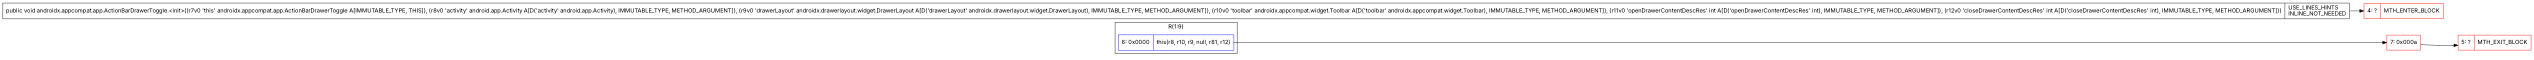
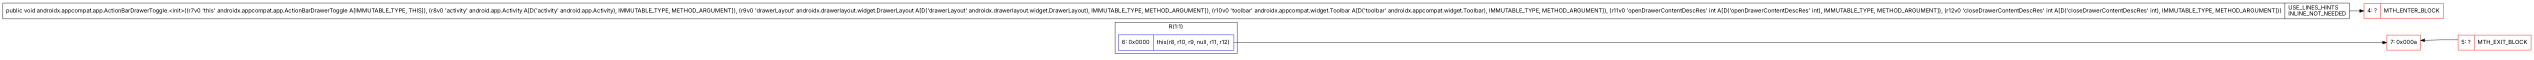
cluster "R(1:9)": label "R(1:9)" -> "R(1:1)"
node "6: 0x0000": text "this(r8, r10, r9, null, r81, r12)" -> "this(r8, r10, r9, null, r11, r12)"
edge "7: 0x000a" -> "5: ?": reversed
